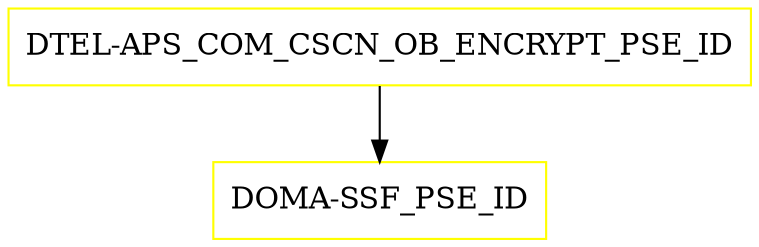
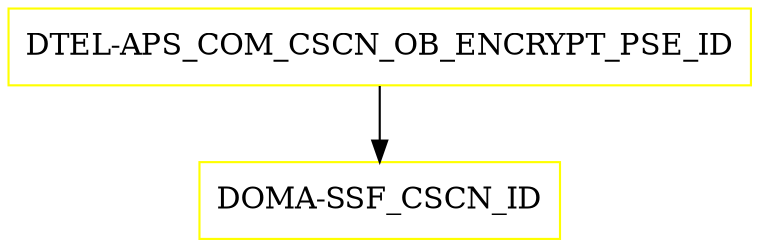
node "DOMA-SSF_PSE_ID": label "DOMA-SSF_PSE_ID" -> "DOMA-SSF_CSCN_ID"
